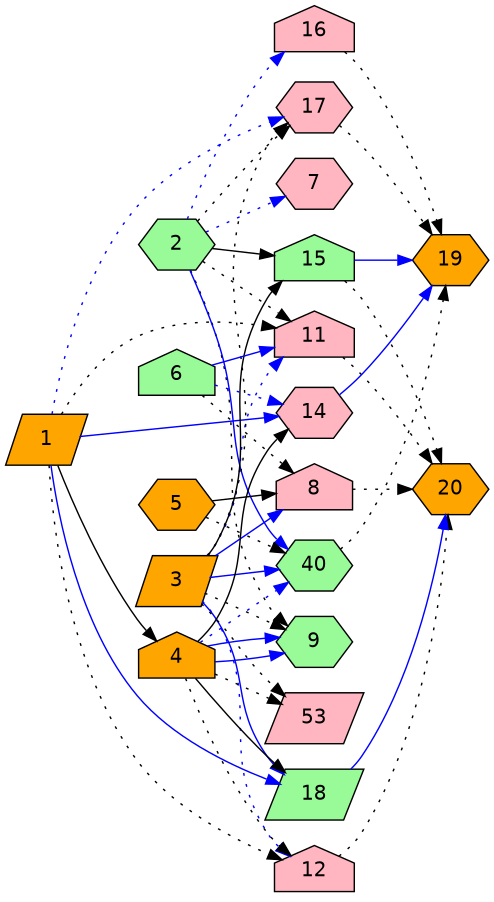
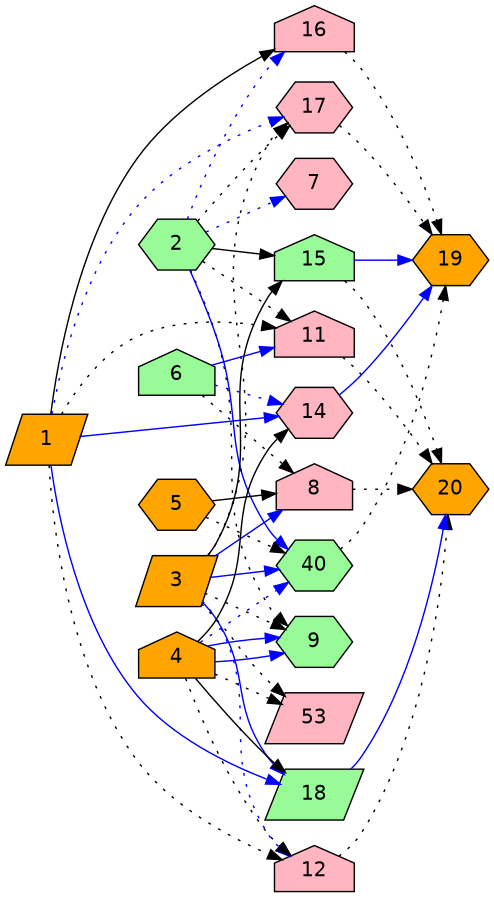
edge "3" -> "11": removed
edge "1" -> "4": now "1" -> "16"
